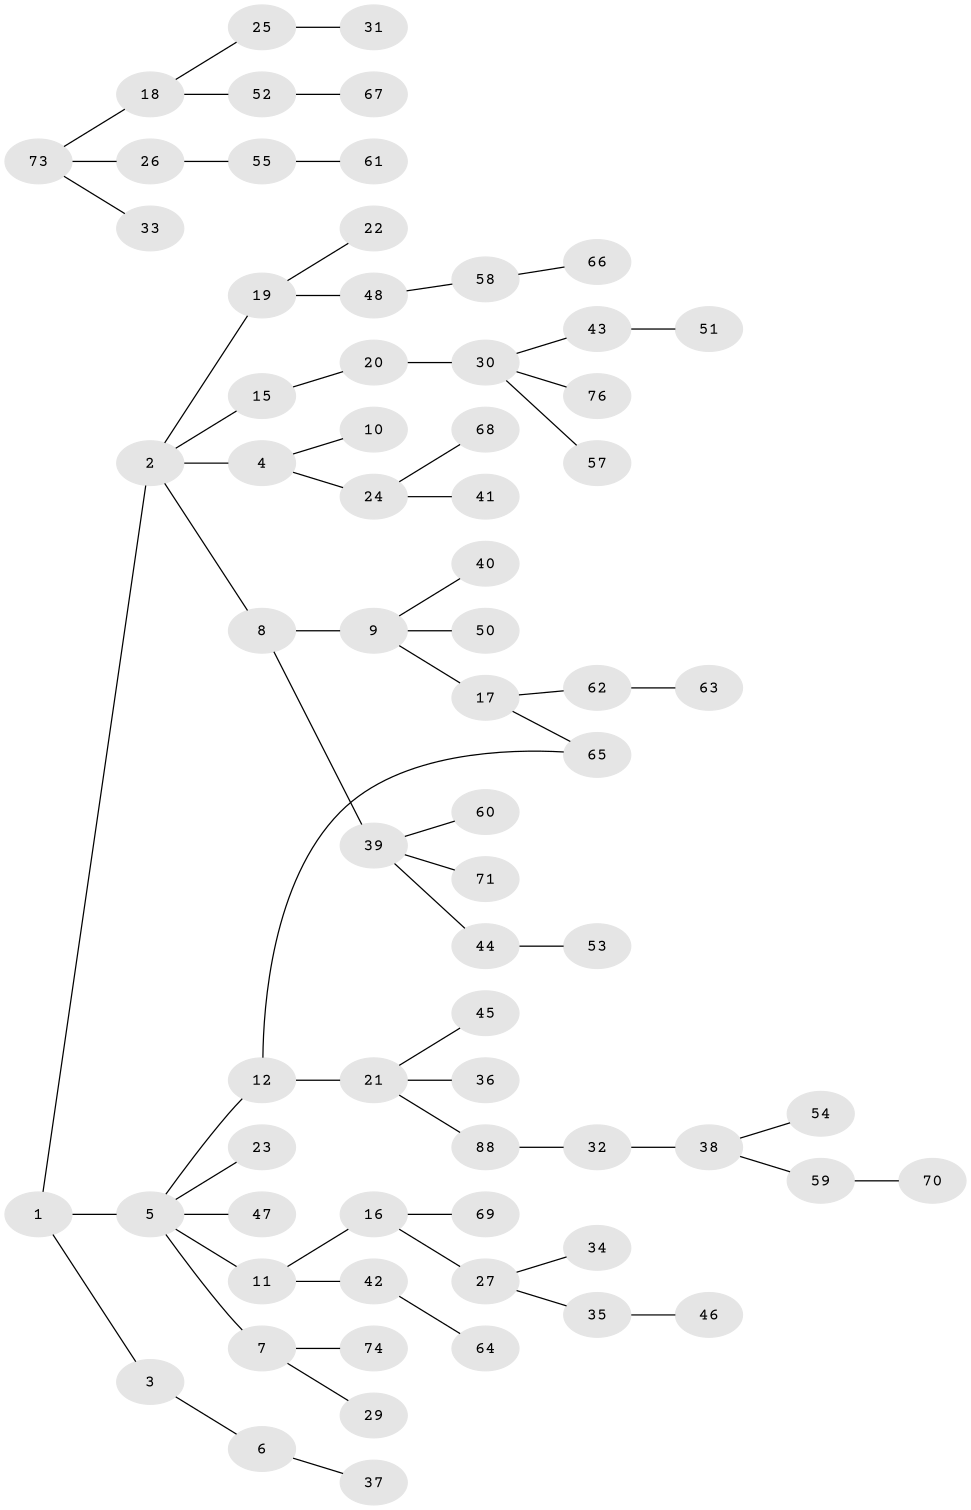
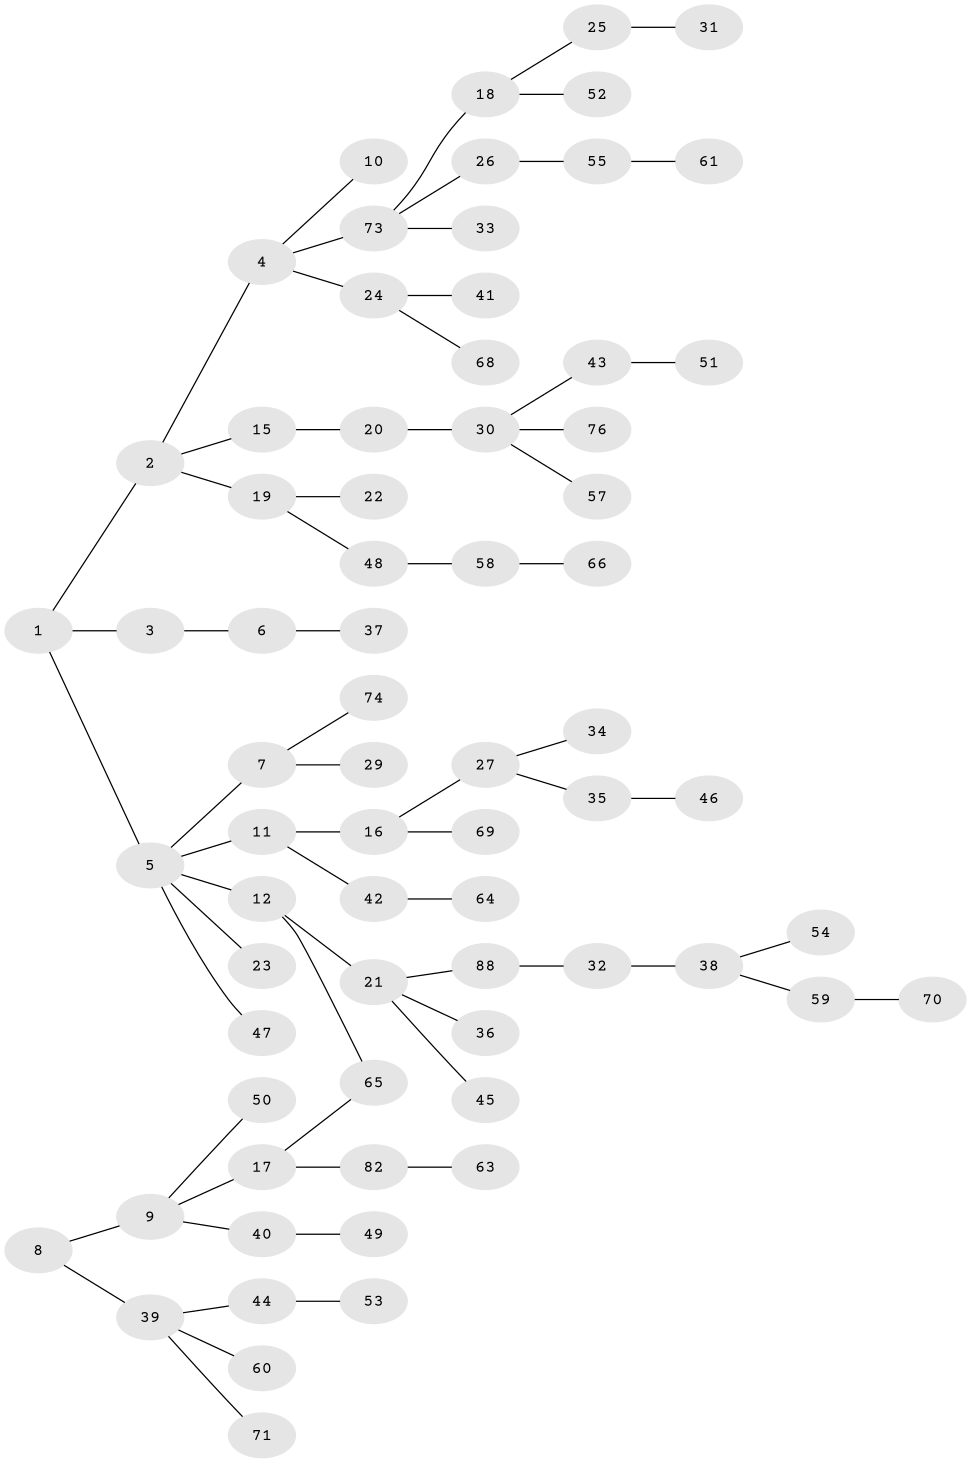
node "67": removed
edge "73" -- "4": added
edge "2" -- "8": removed
node "62": label "62" -> "82"
node "49": added
